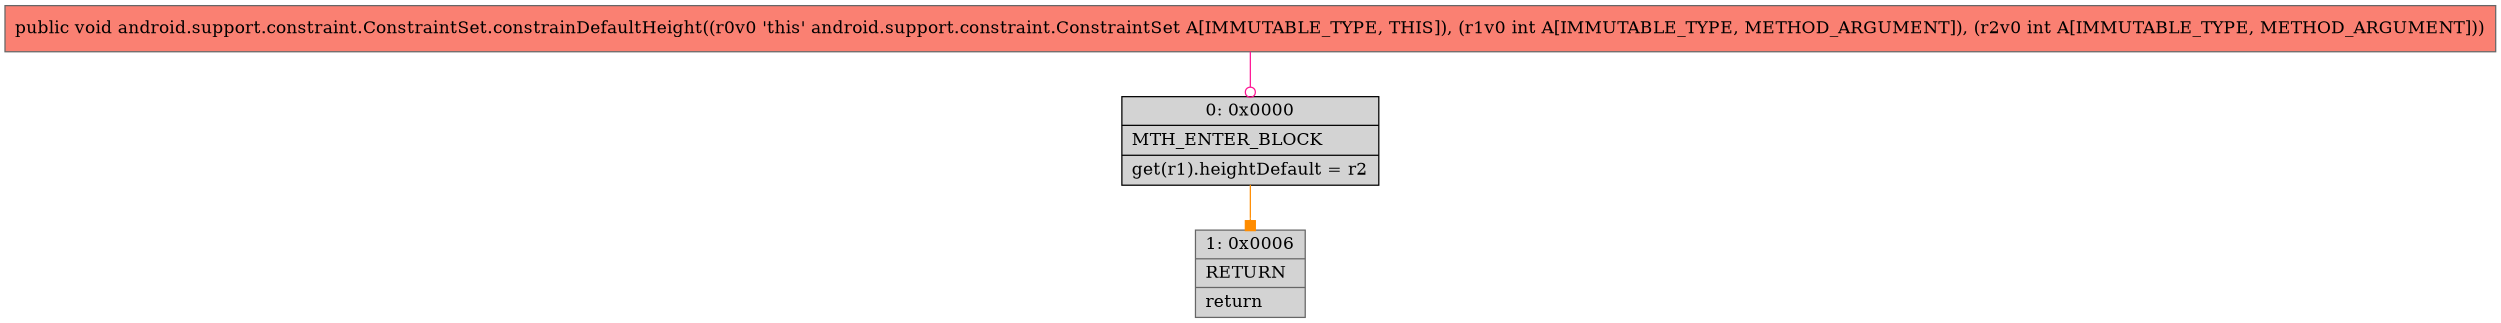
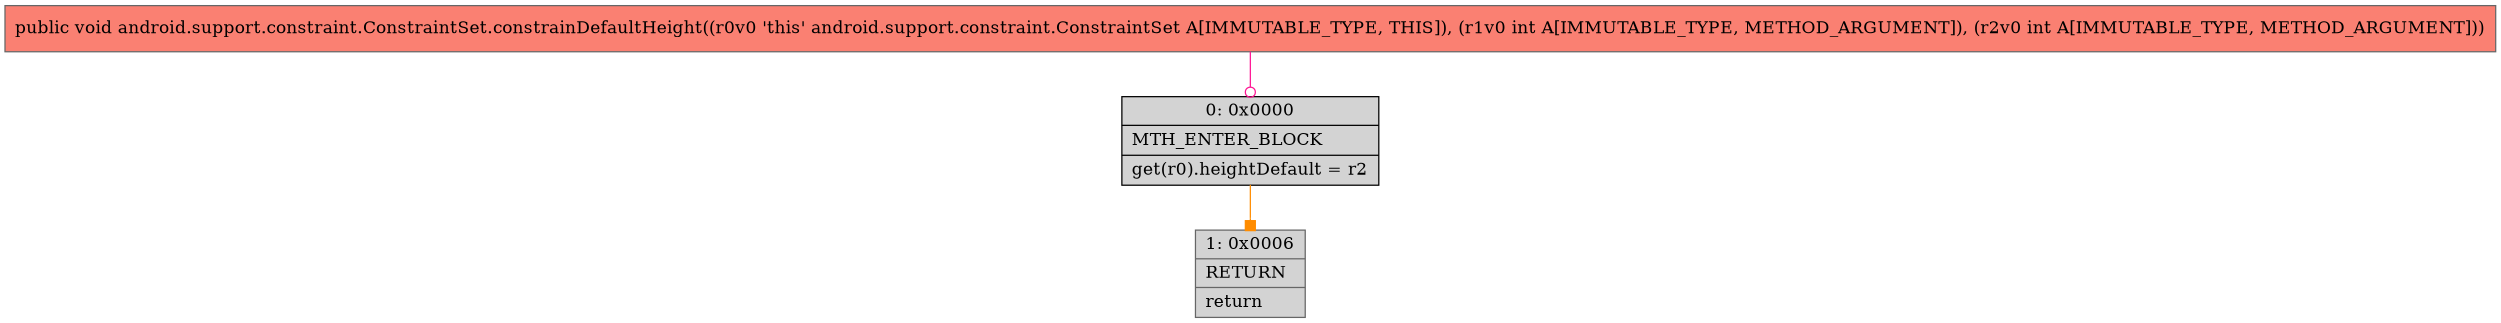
node "0: 0x0000": text "get(r1).heightDefault = r2" -> "get(r0).heightDefault = r2"
